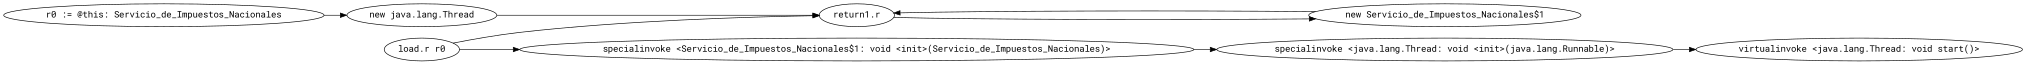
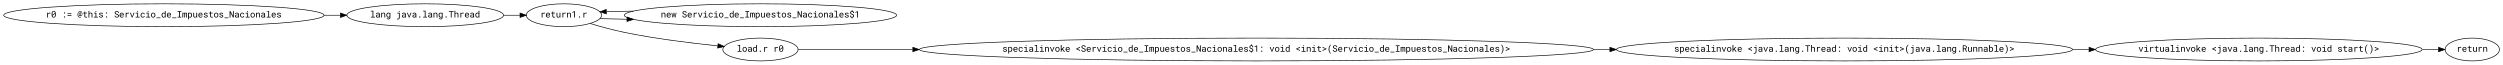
node "new java.lang.Thread": label "new java.lang.Thread" -> "lang java.lang.Thread"
edge "load.r r0" -> "return1.r": reversed
node "return": added
